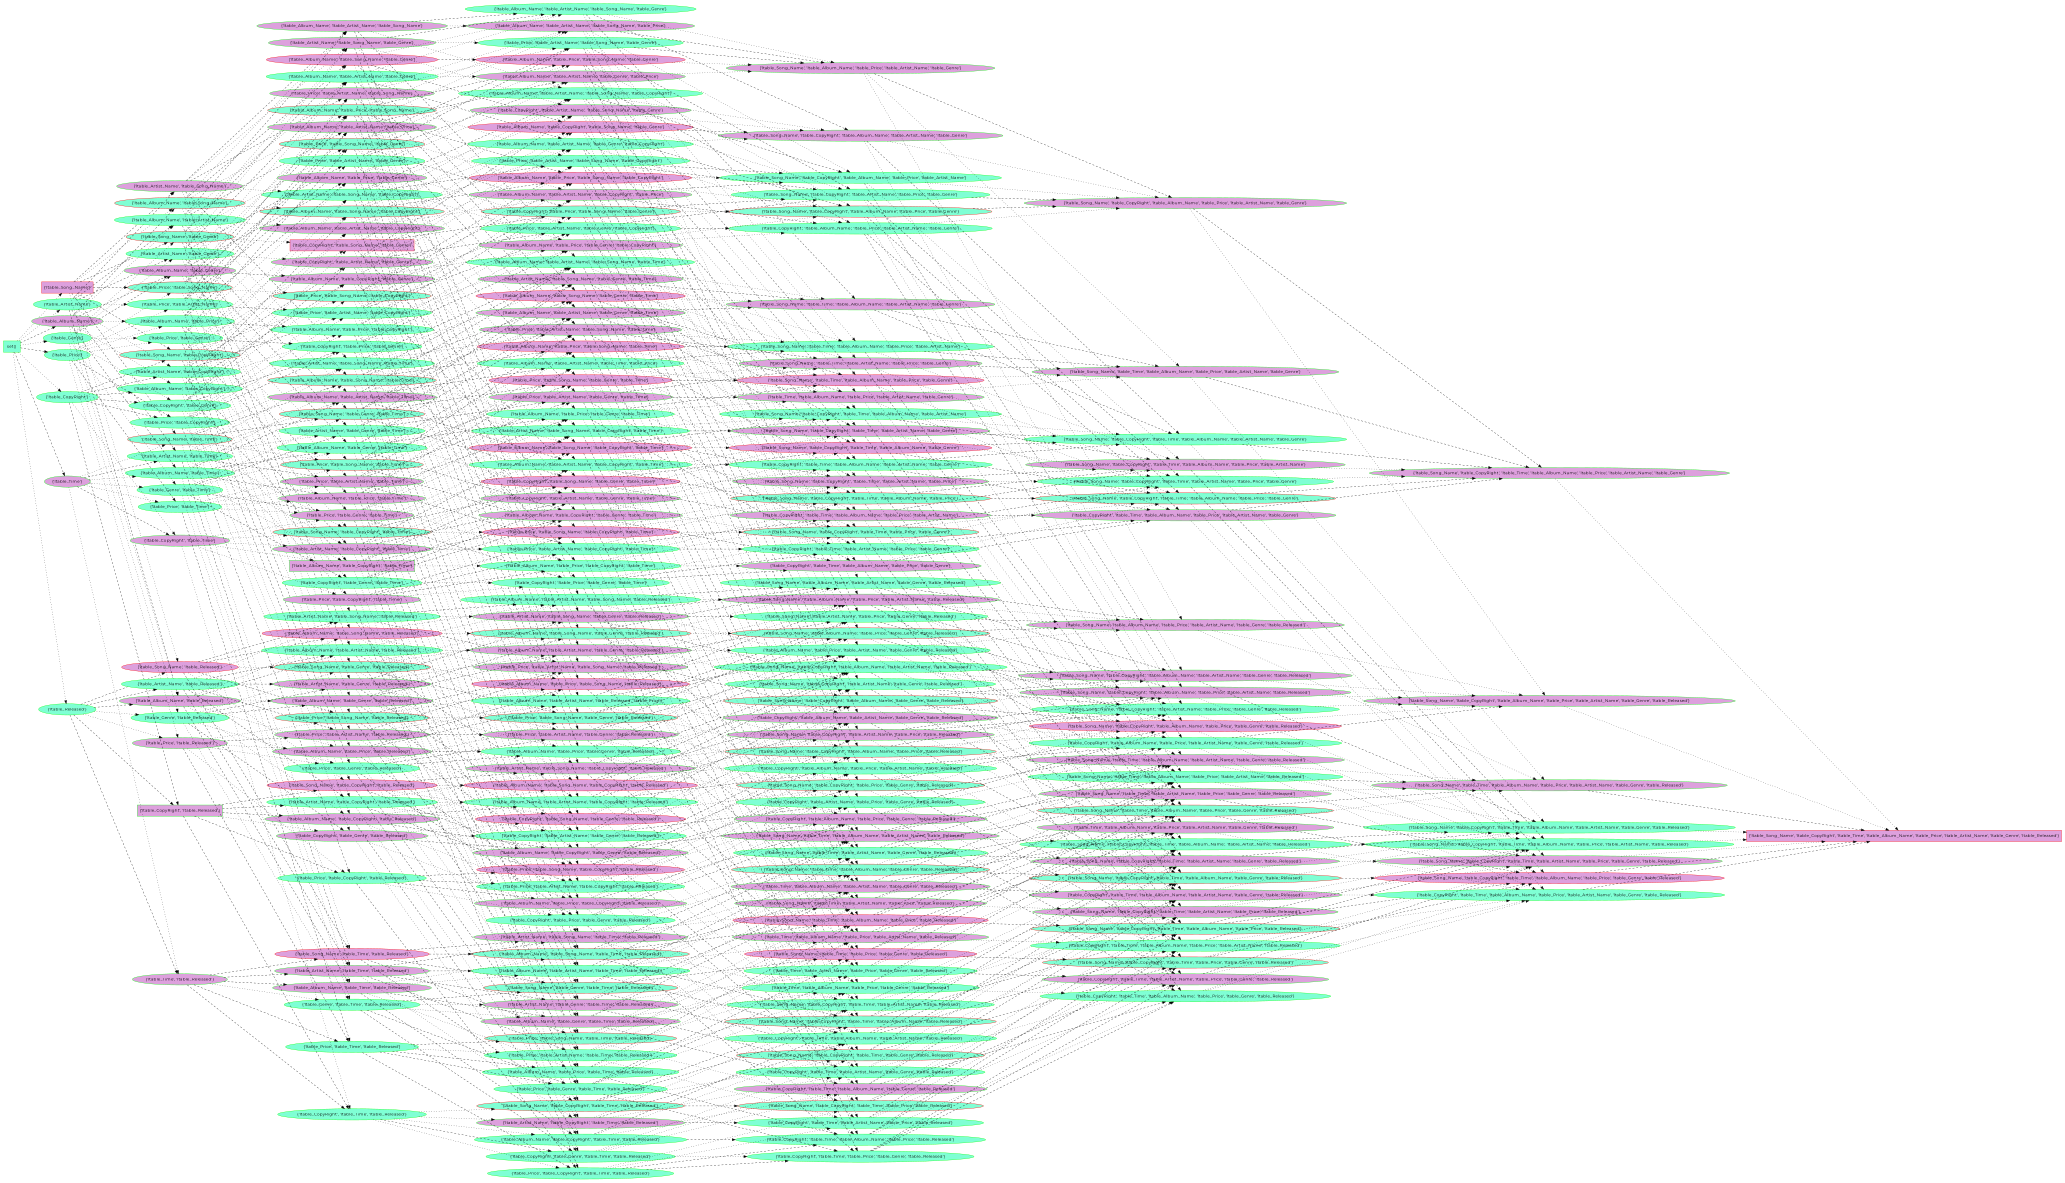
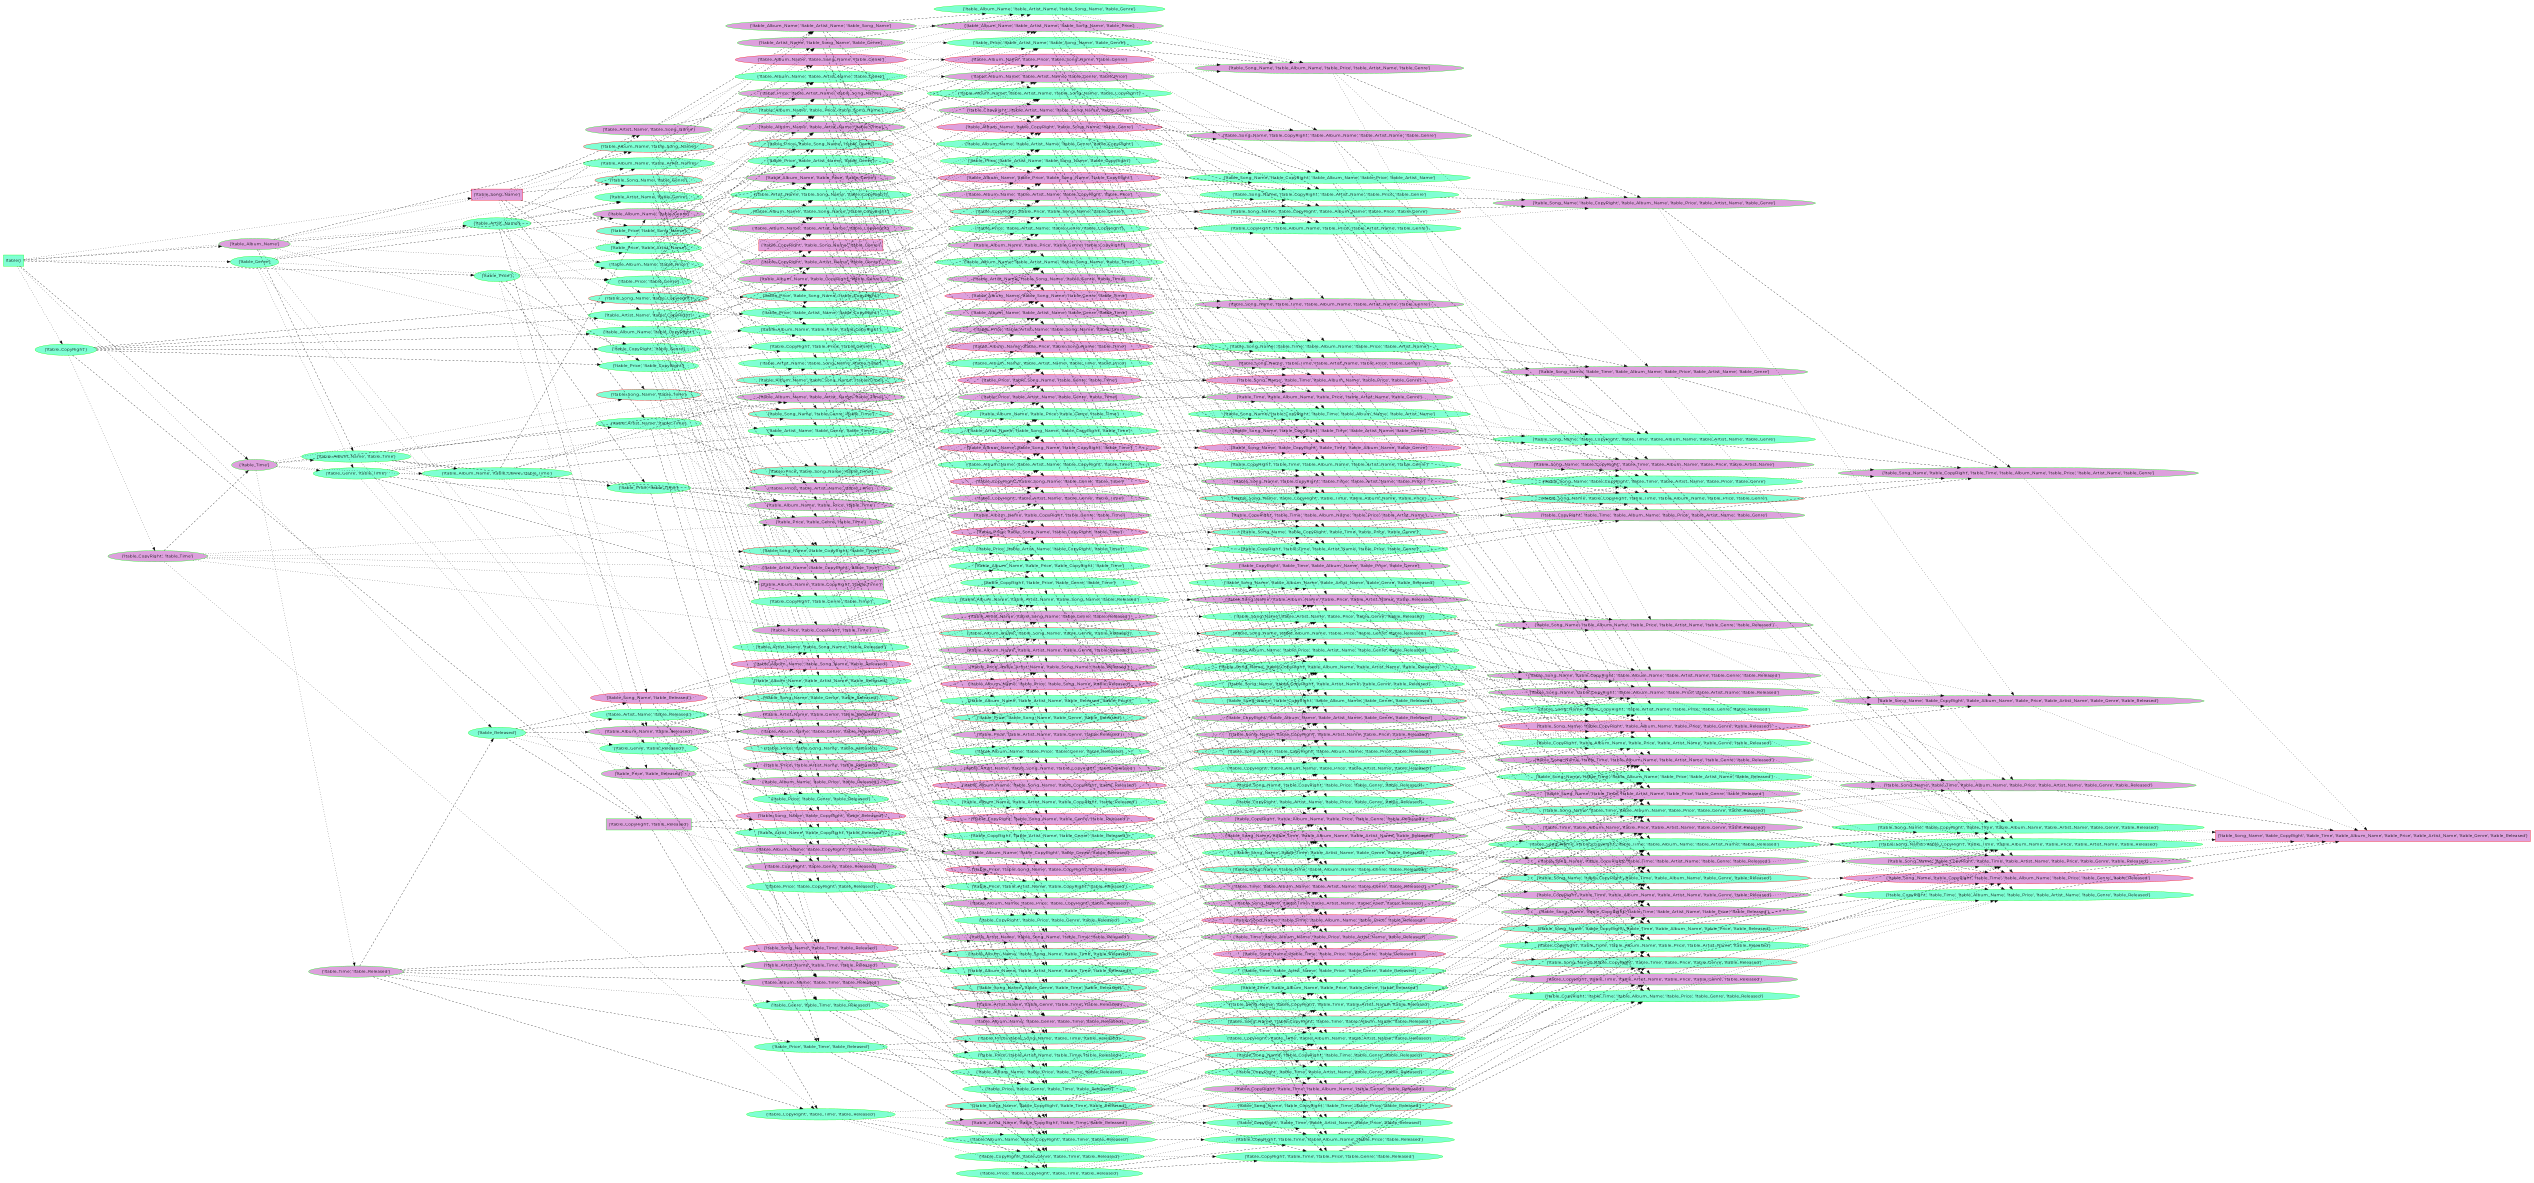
node "set()": label "set()" -> "ltable()"
edge "{'ltable_Album_Name', 'ltable_Genre'}" -> "{'ltable_Album_Name', 'ltable_Genre', 'ltable_Time'}": reversed
edge "{'ltable_Time'}" -> "{'ltable_CopyRight', 'ltable_Time'}": reversed
edge "{'ltable_CopyRight', 'ltable_Released'}" -> "{'ltable_Album_Name', 'ltable_CopyRight', 'ltable_Released'}": removed
edge "{'ltable_CopyRight', 'ltable_Released'}" -> "{'ltable_Price', 'ltable_CopyRight', 'ltable_Released'}": removed
edge "{'ltable_Released'}" -> "{'ltable_Time', 'ltable_Released'}": reversed
